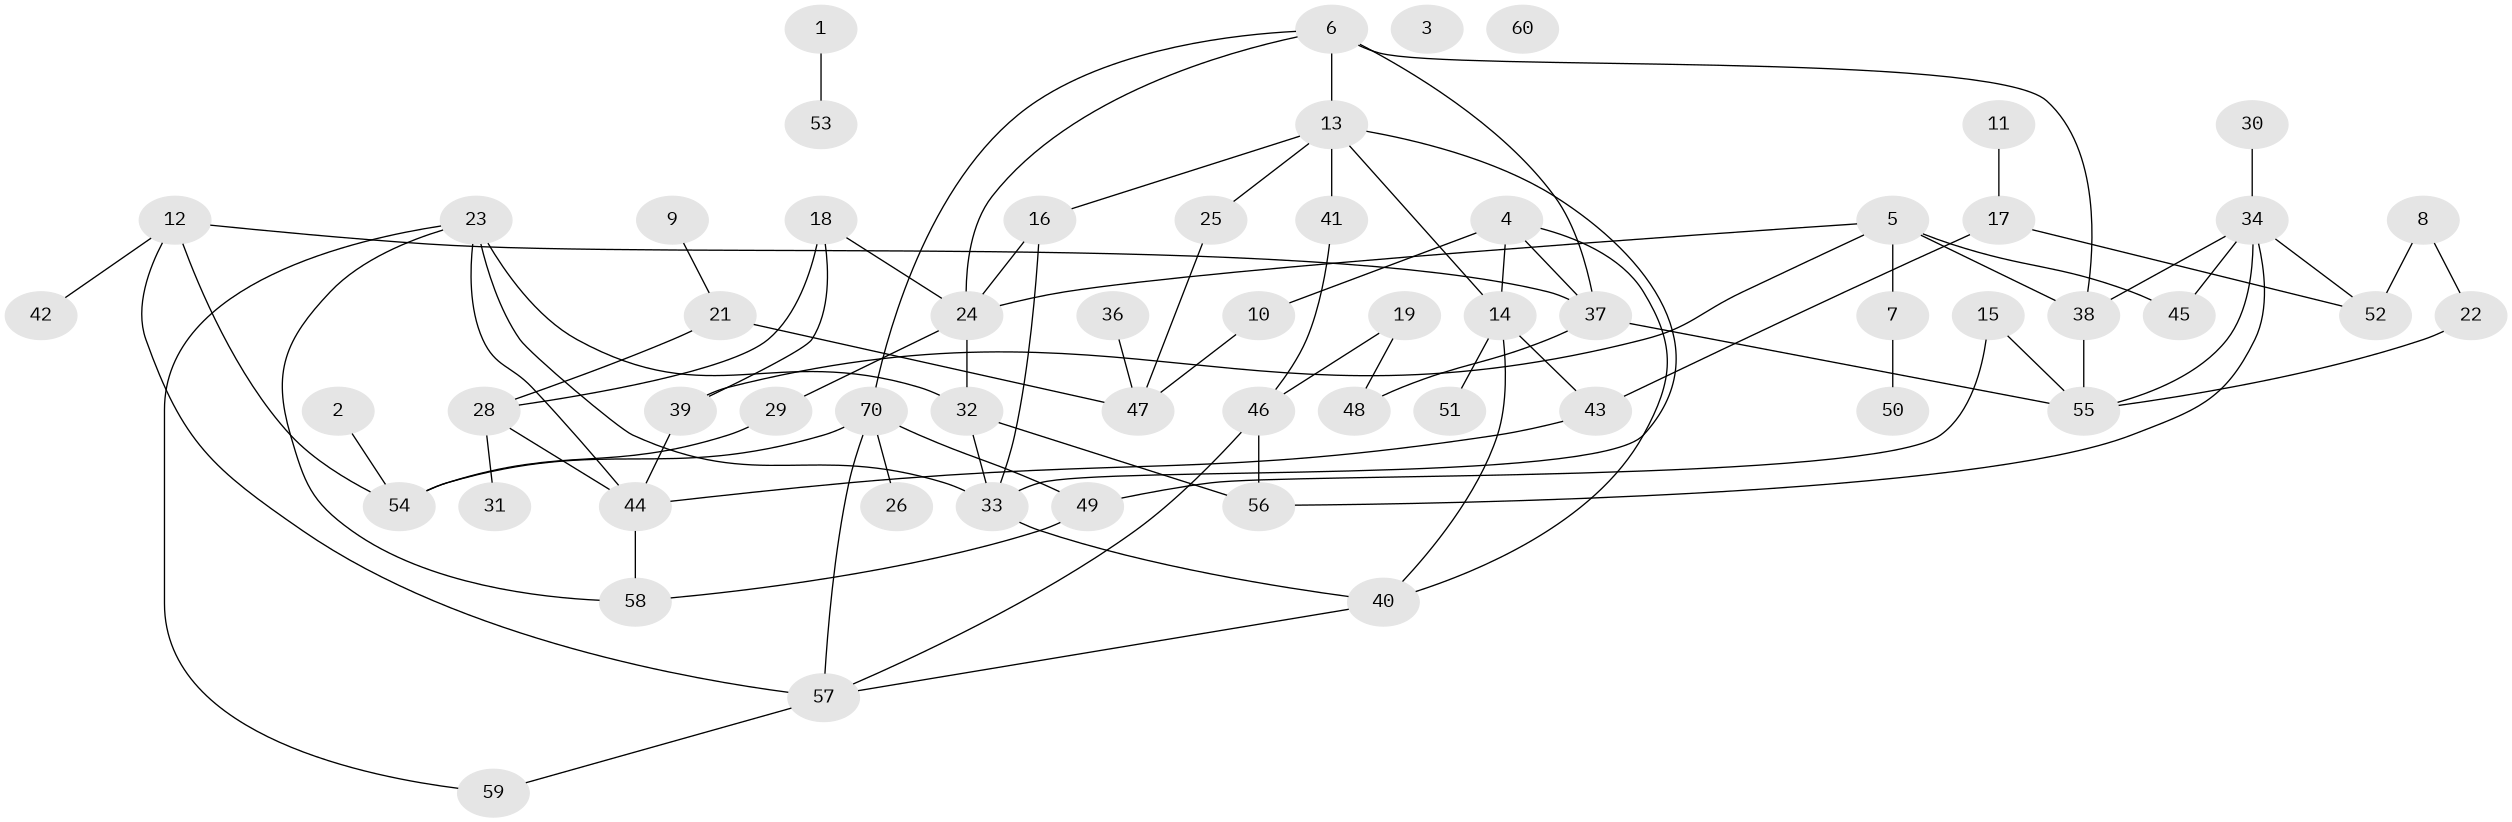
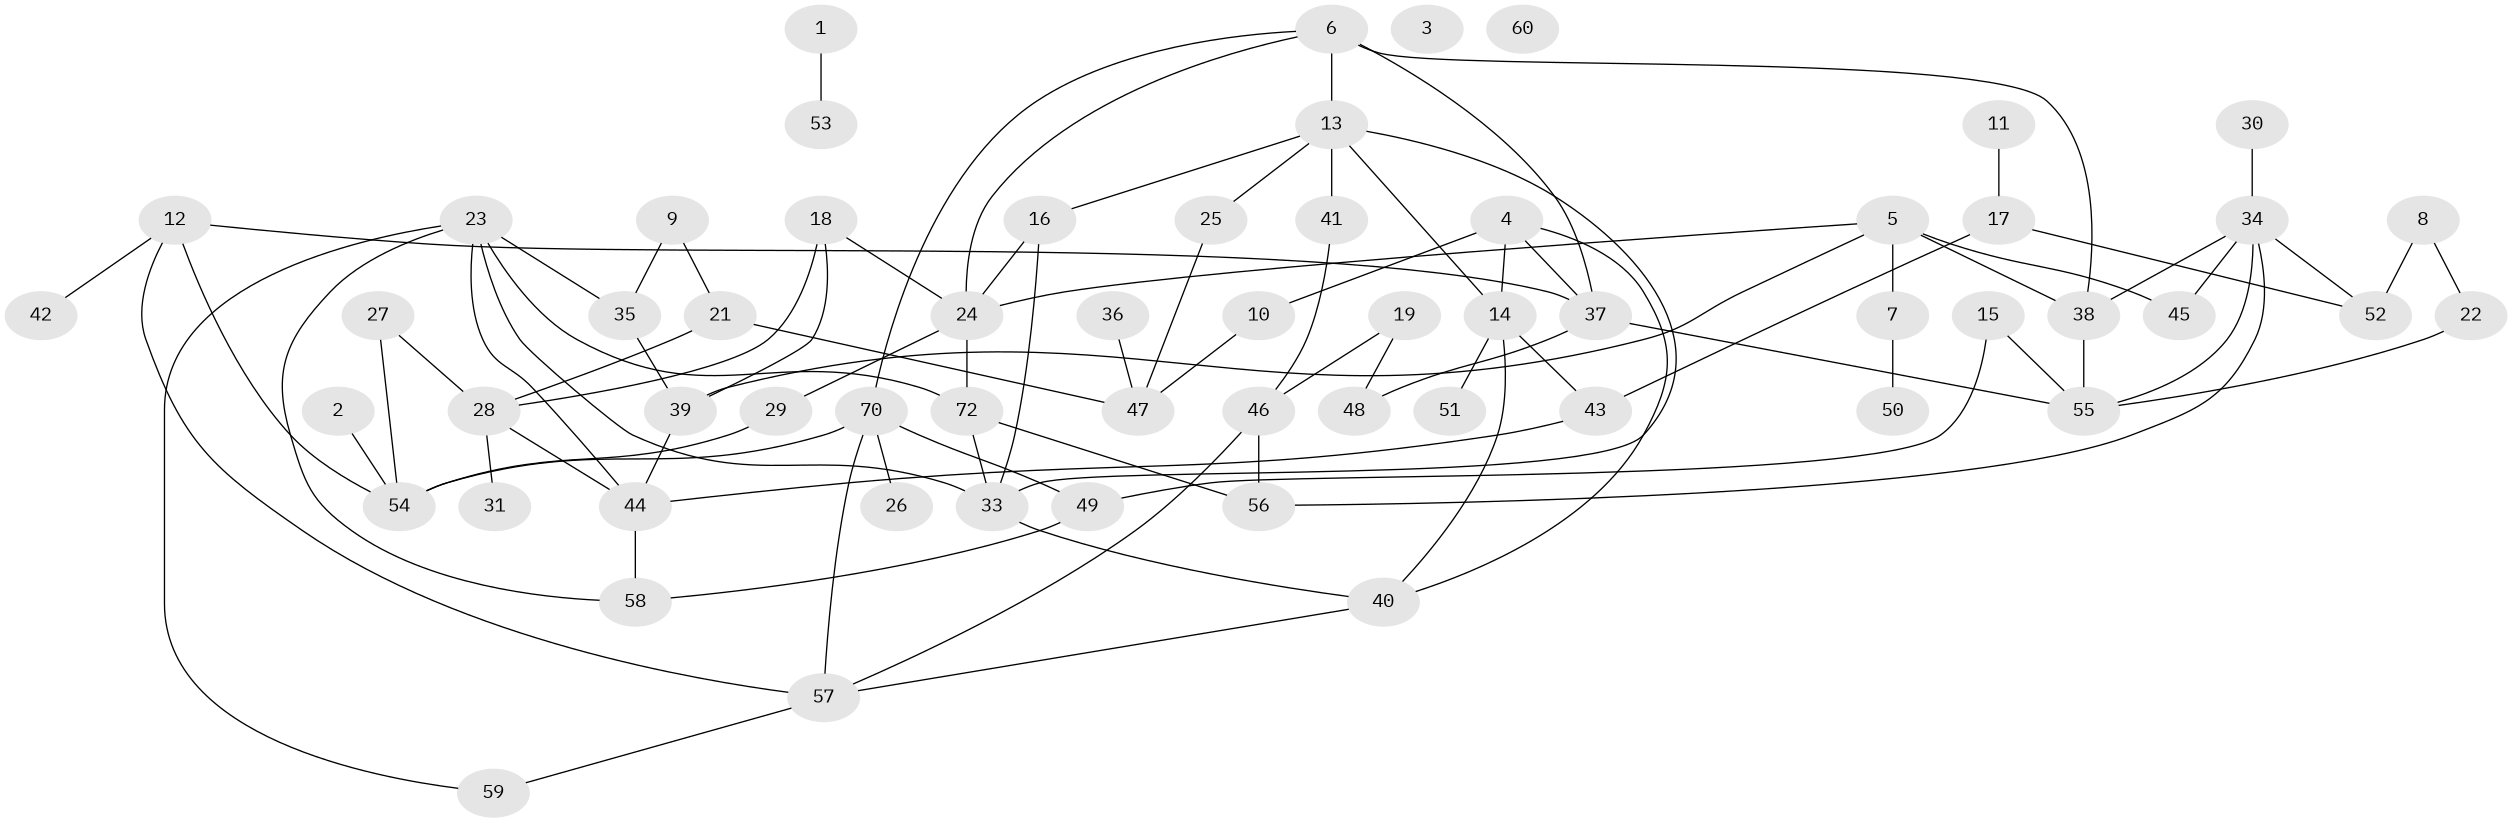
node "27": added
node "35": added
node "32": label "32" -> "72"
